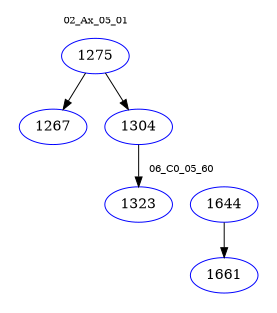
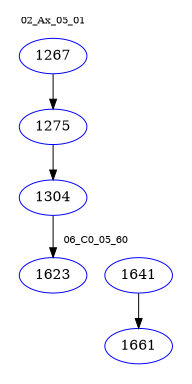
edge "1275" -> "1267": reversed
node "1323": label "1323" -> "1623"
node "1644": label "1644" -> "1641"
